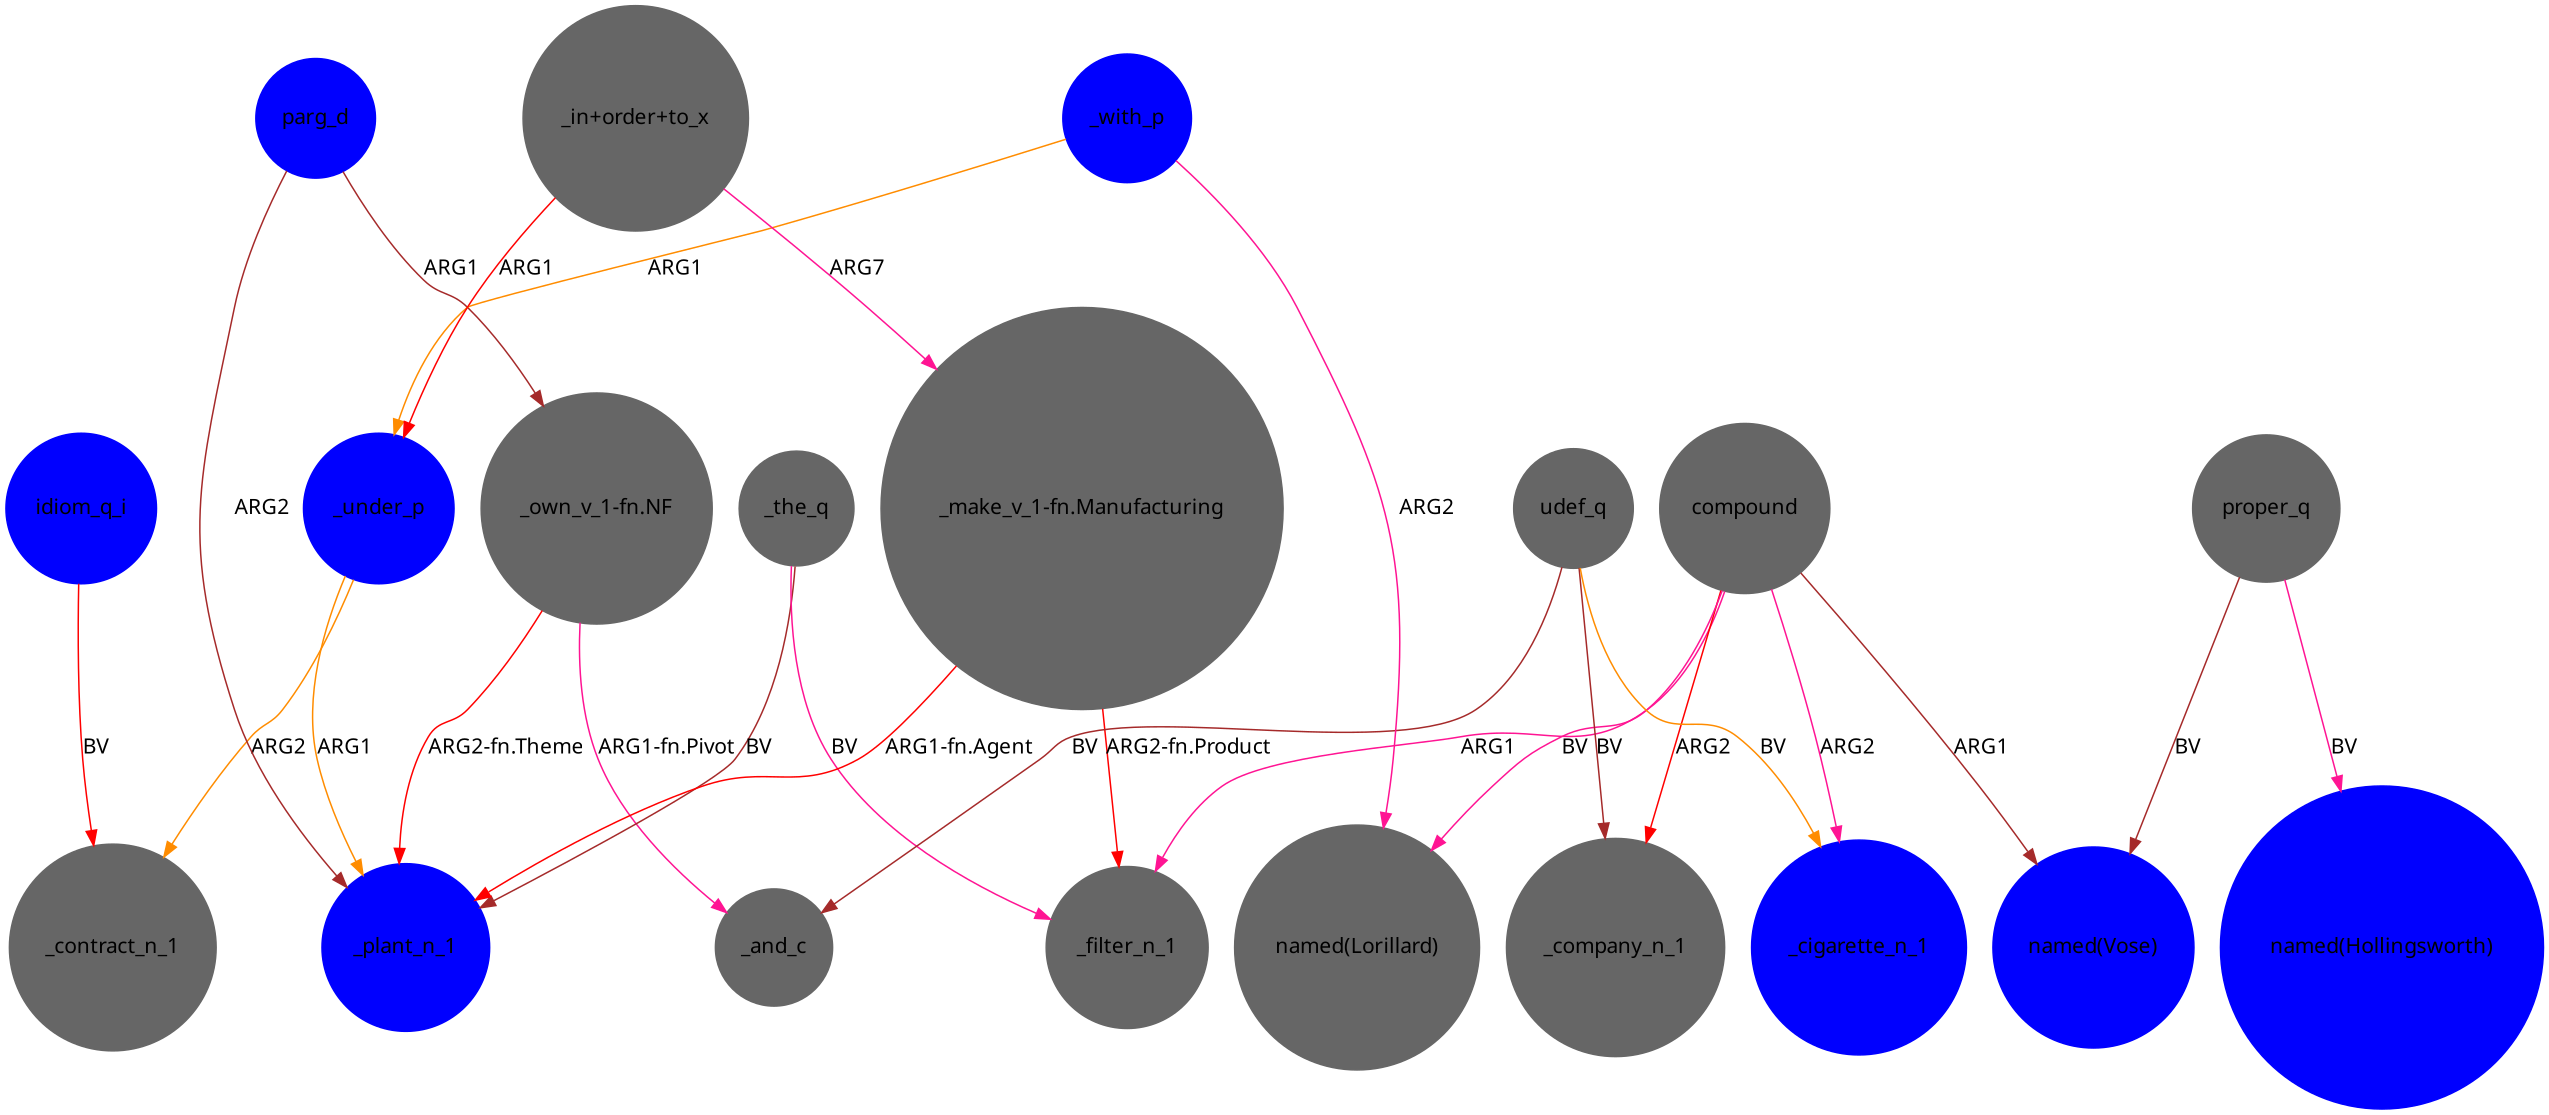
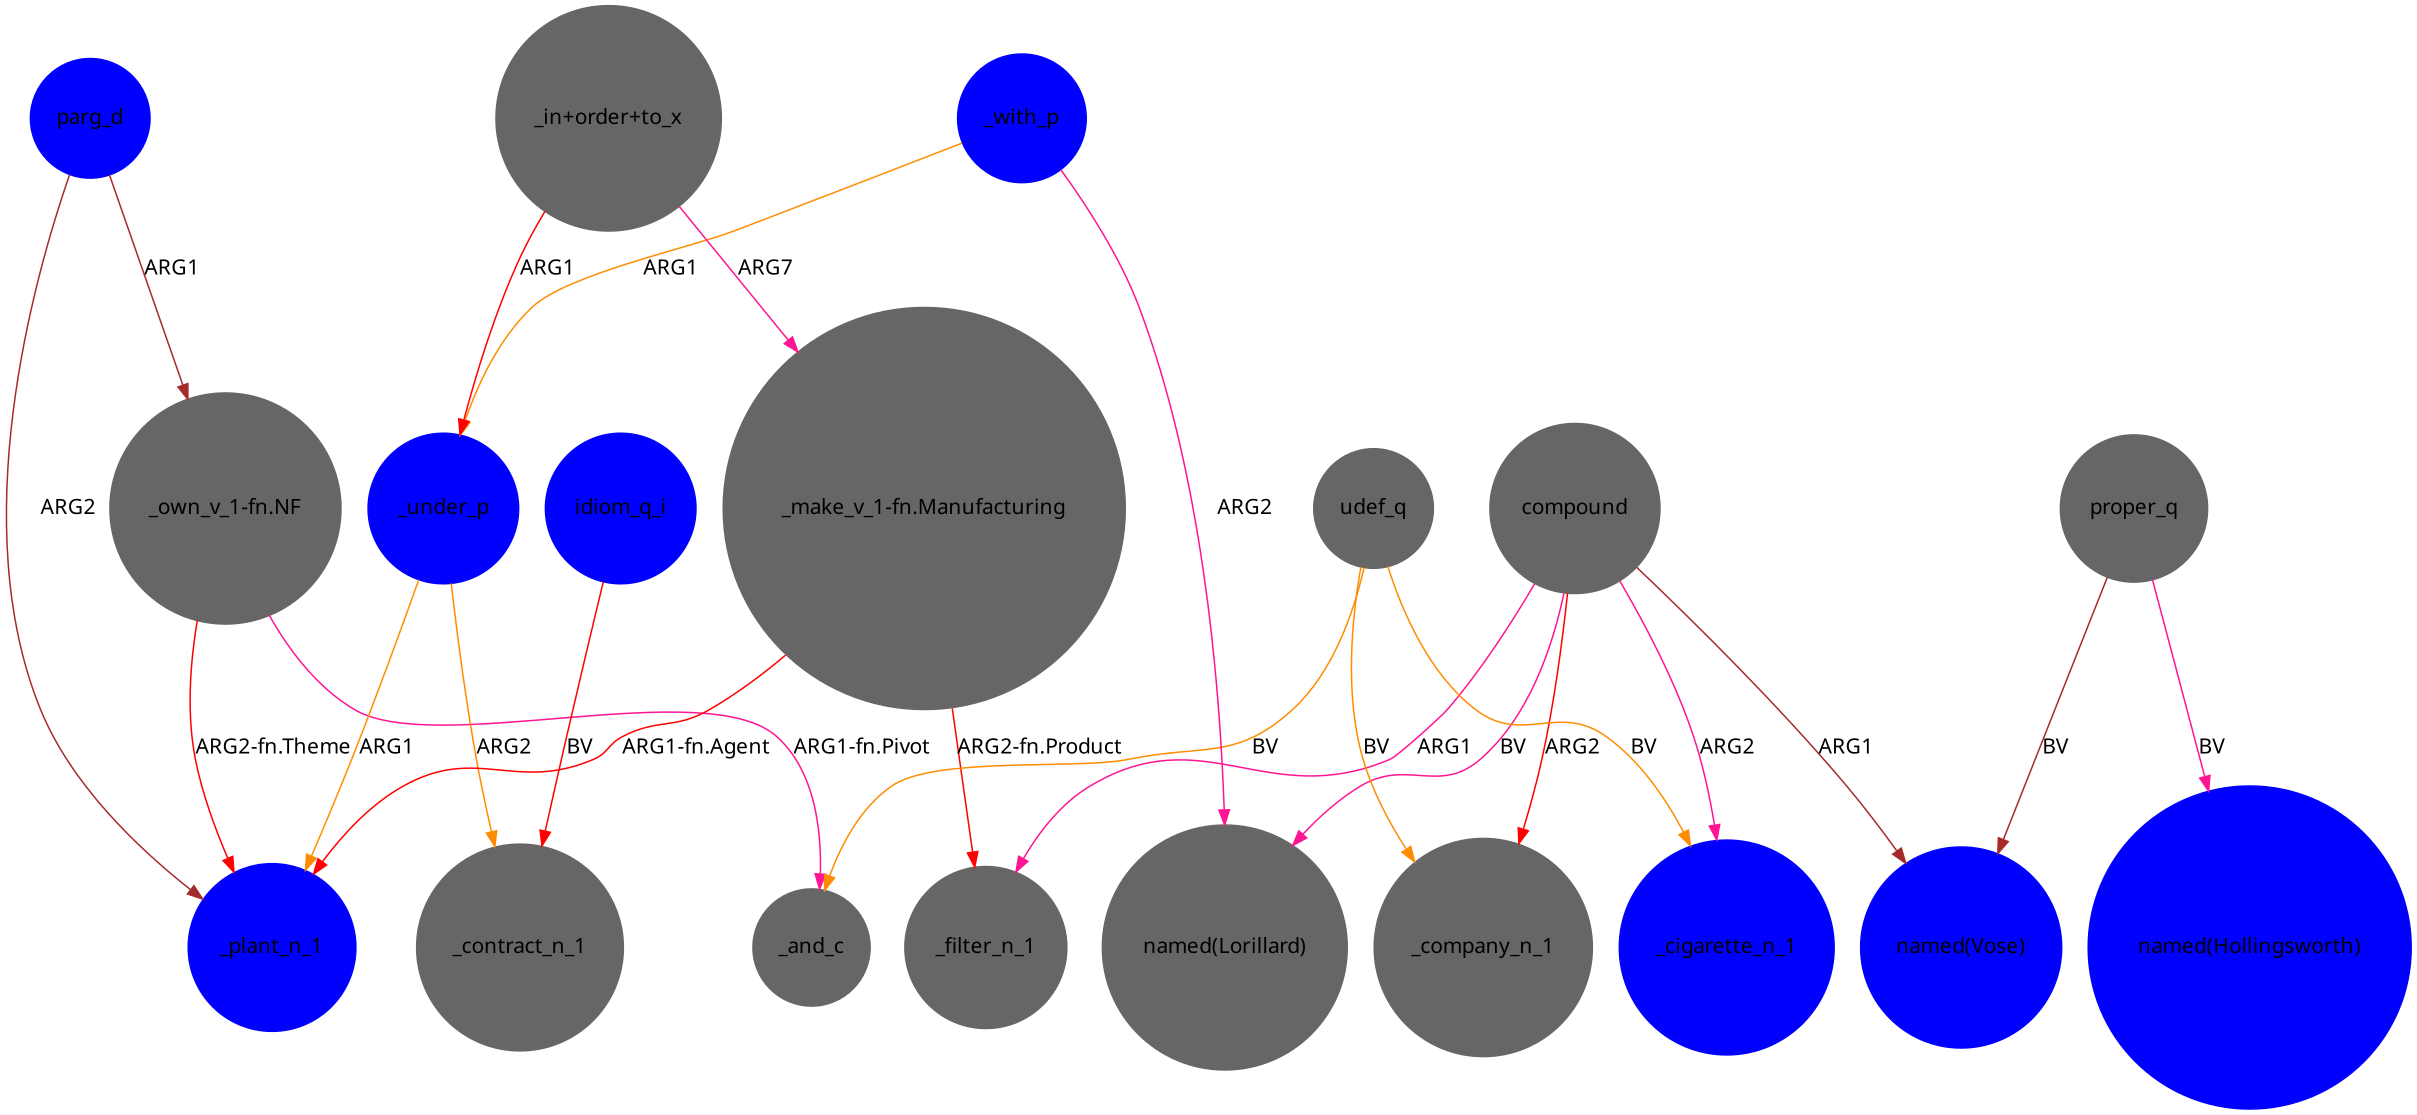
node "_the_q": removed
edge "udef_q" -> "_company_n_1": color brown -> darkorange
edge "udef_q" -> "_and_c": color brown -> darkorange
